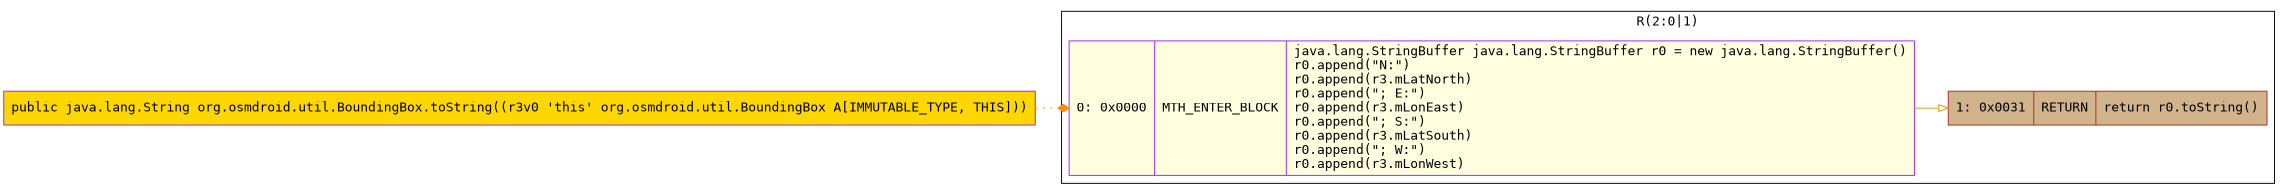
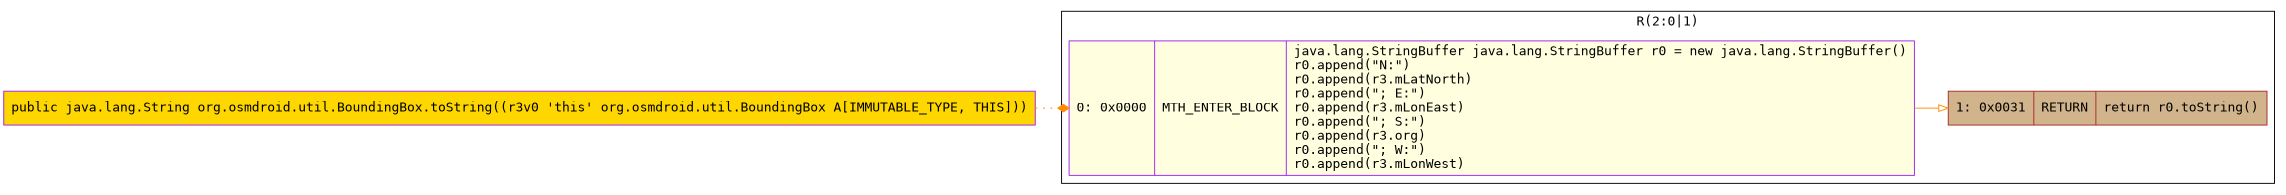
node "0: 0x0000": text "r0.append(r3.mLatSouth)" -> "r0.append(r3.org)"
